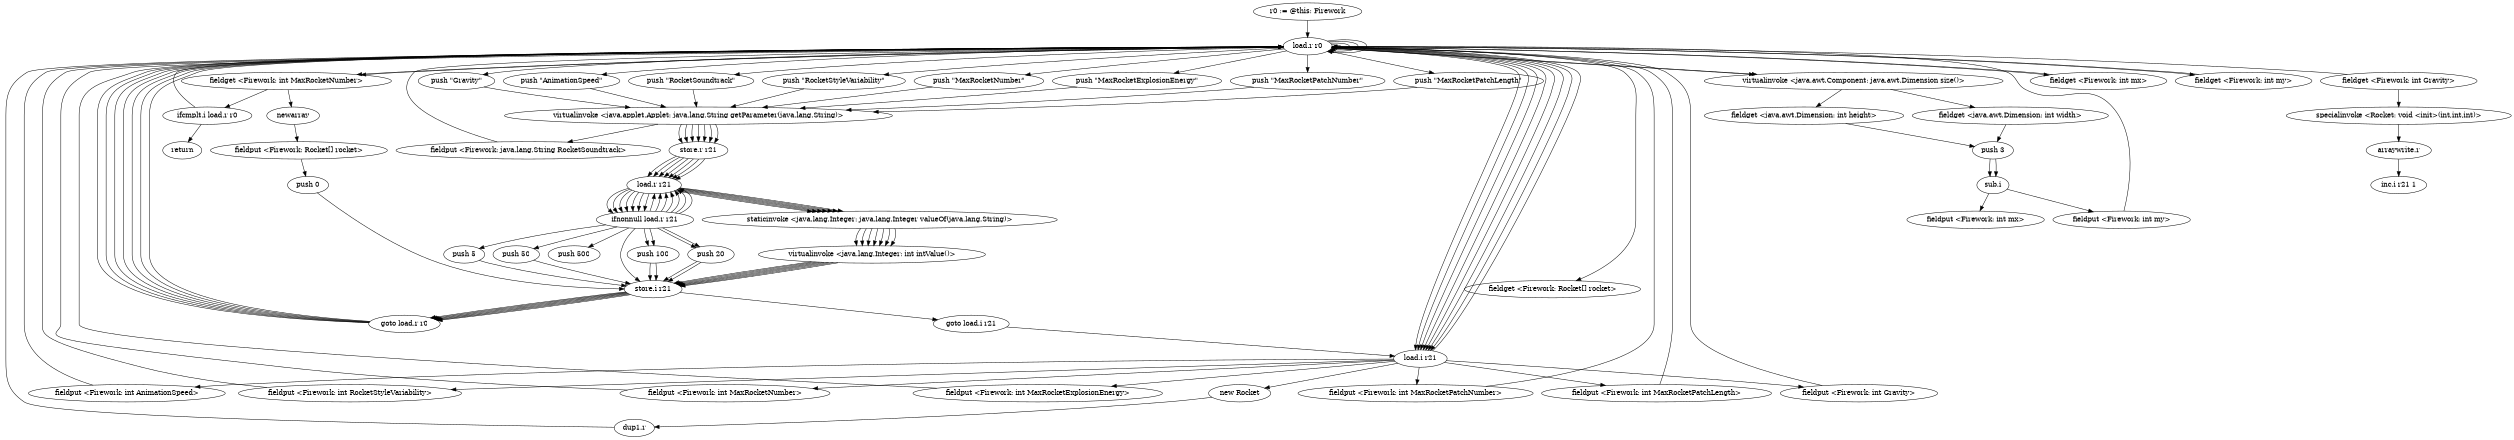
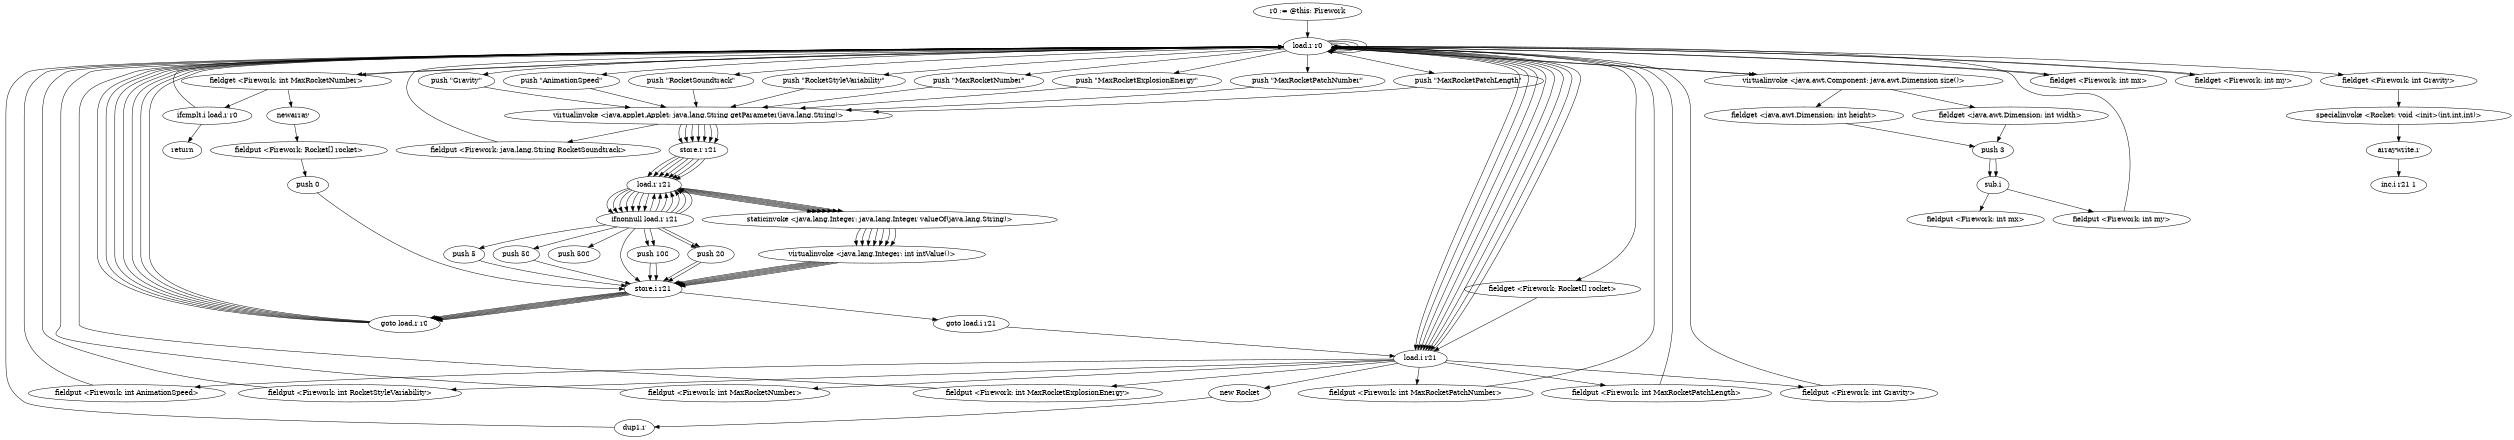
edge "fieldget <Firework: int Gravity>" -> "load.r r0": reversed
edge "fieldget <Firework: Rocket[] rocket>" -> "load.i r21": added
